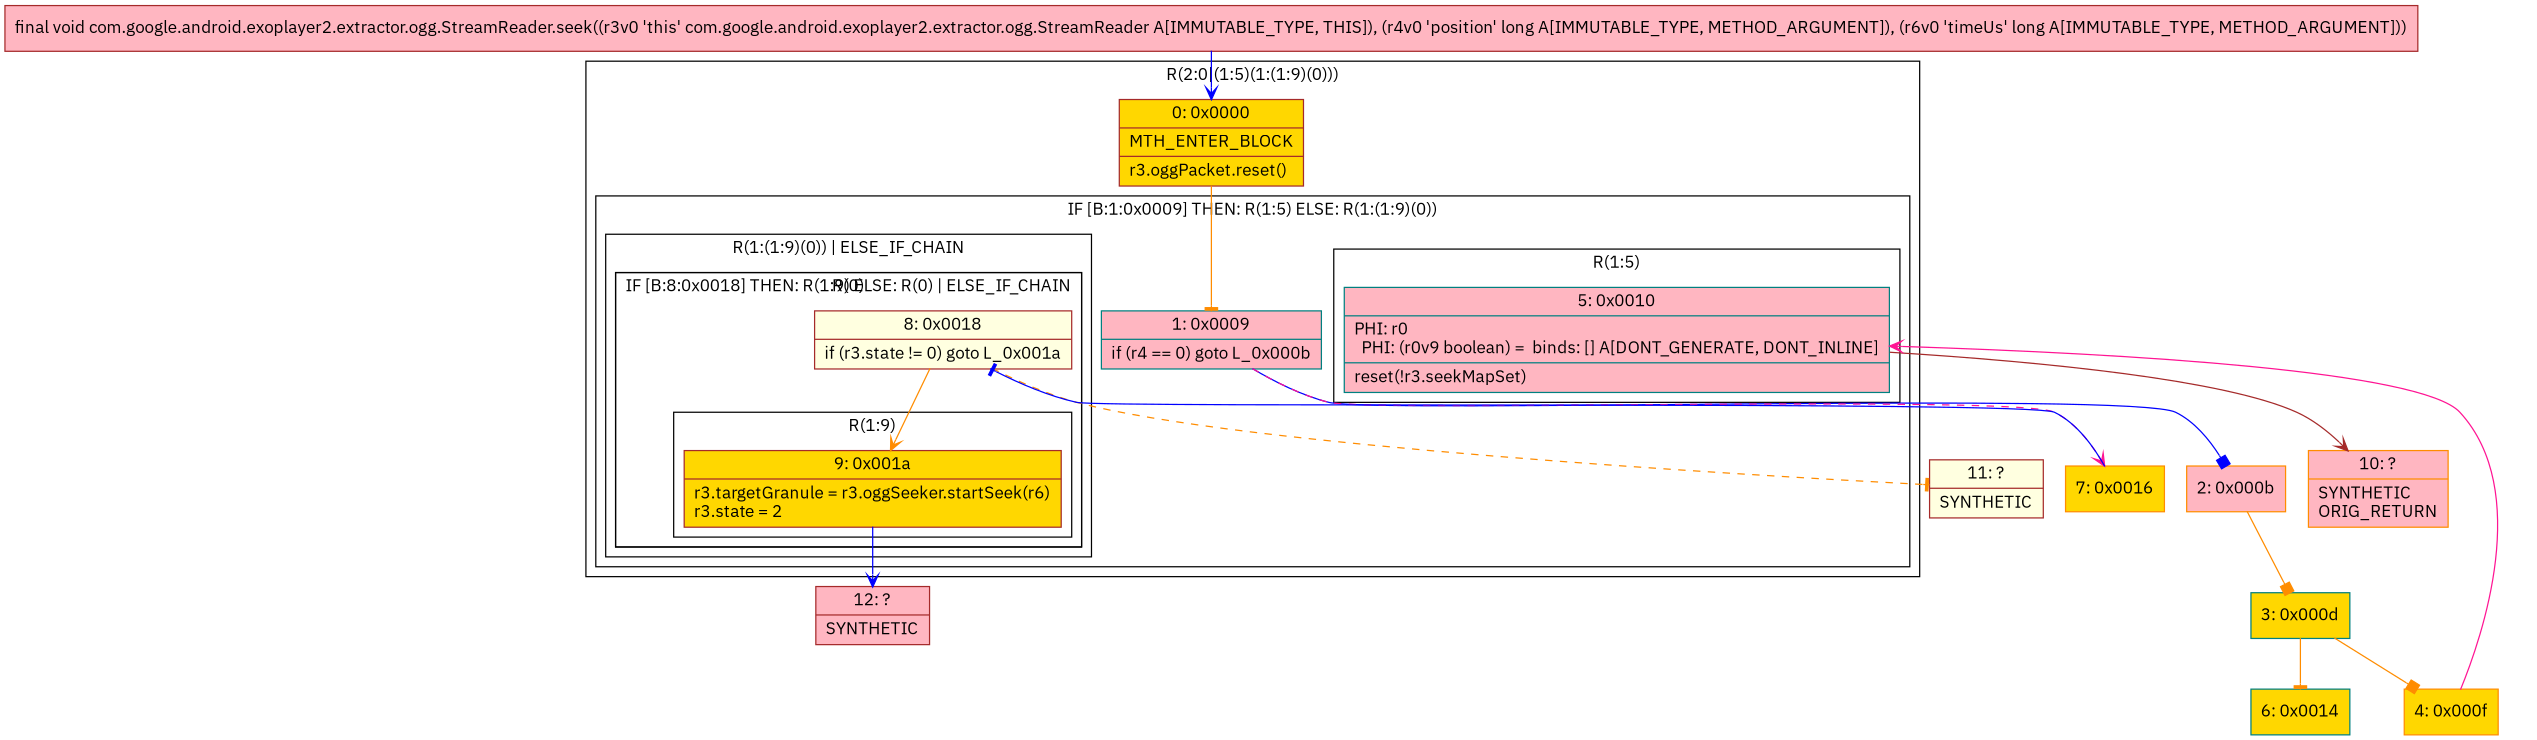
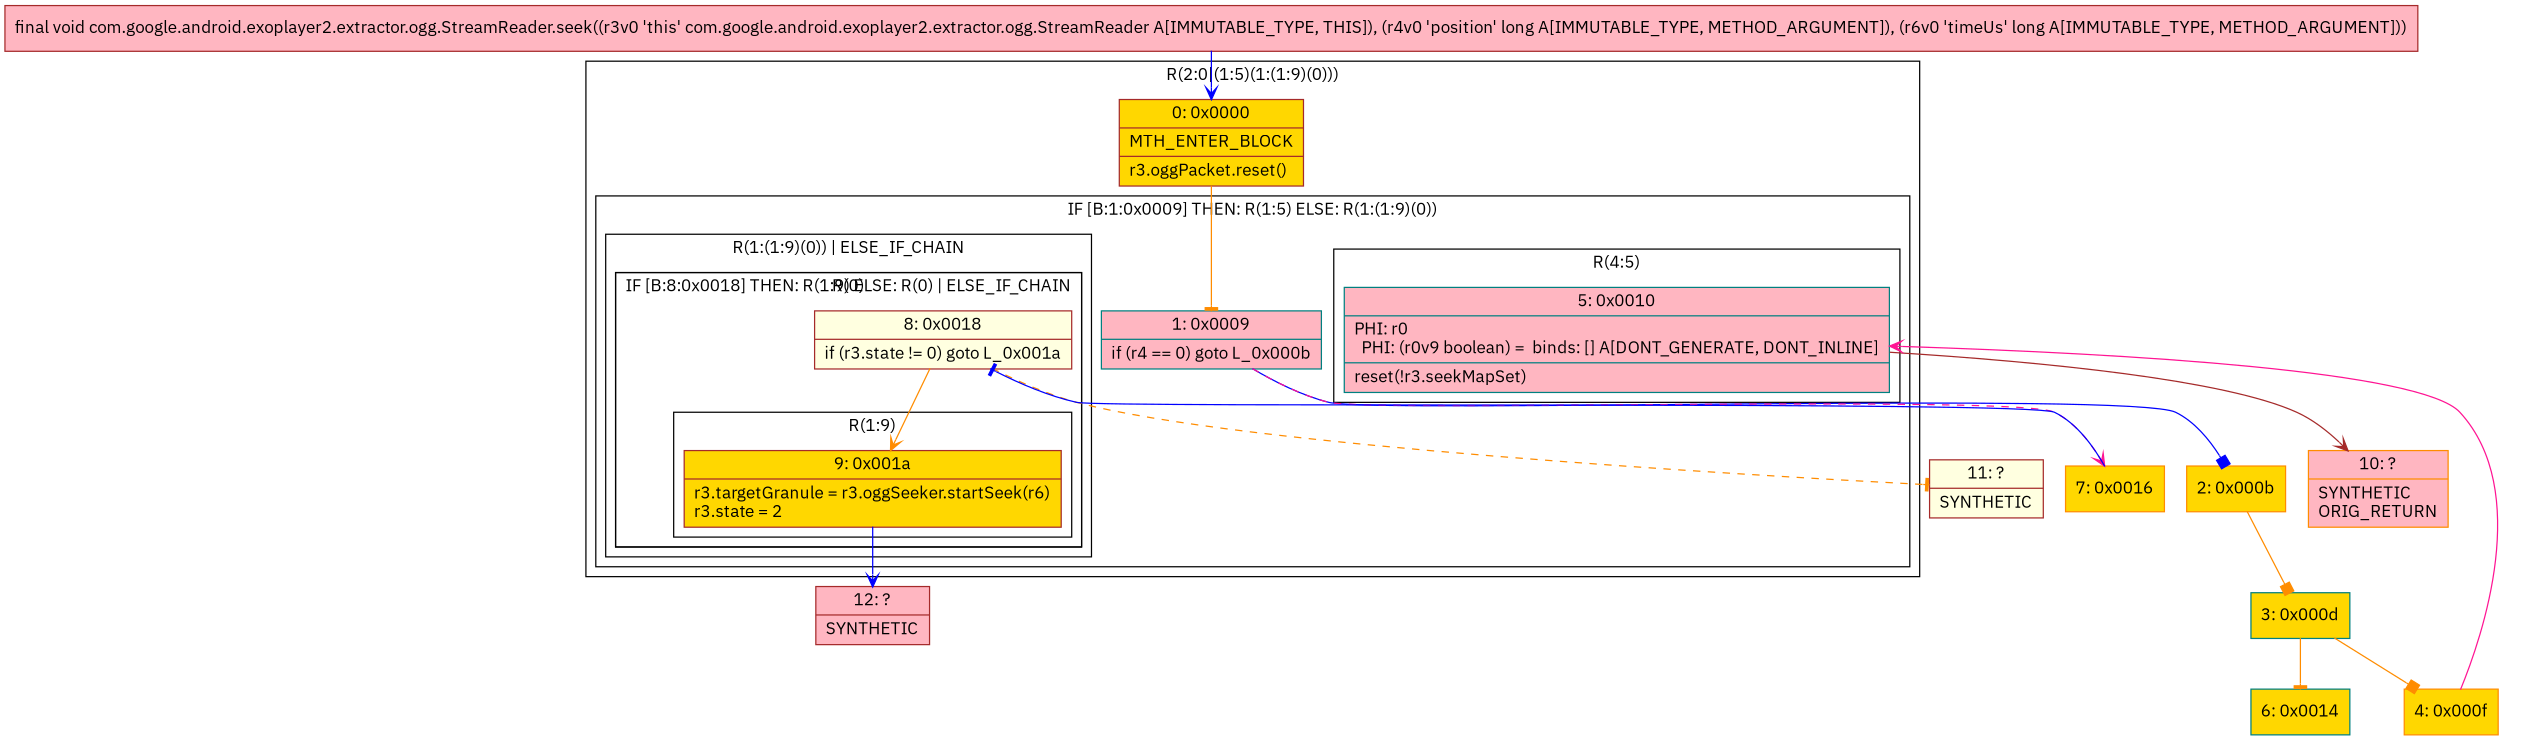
cluster "R(1:5)": label "R(1:5)" -> "R(4:5)"
node "2: 0x000b": fillcolor lightpink -> gold
